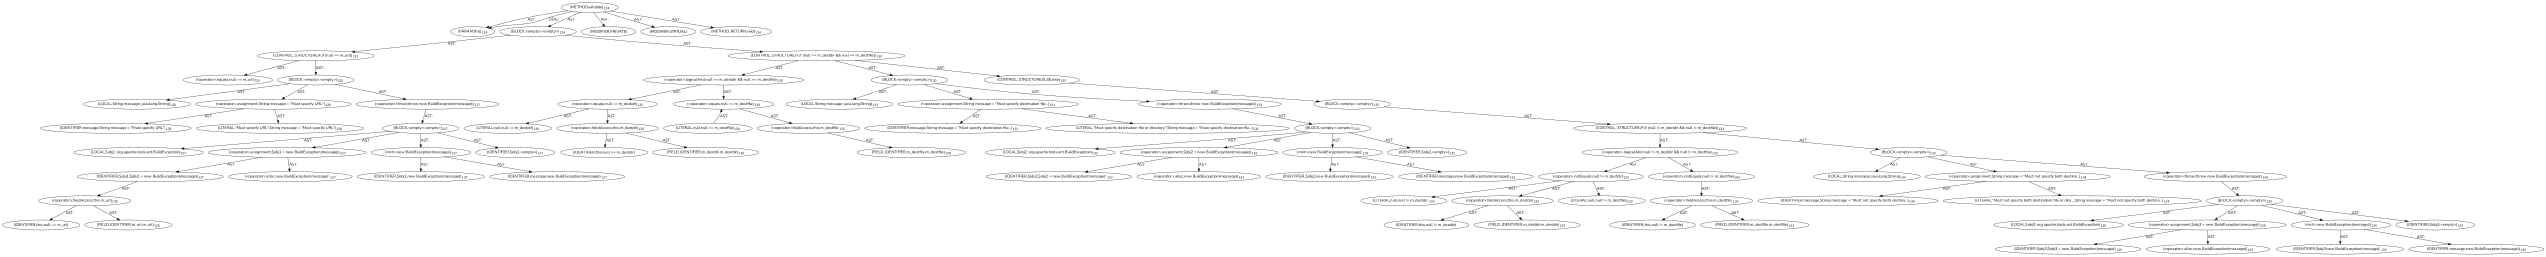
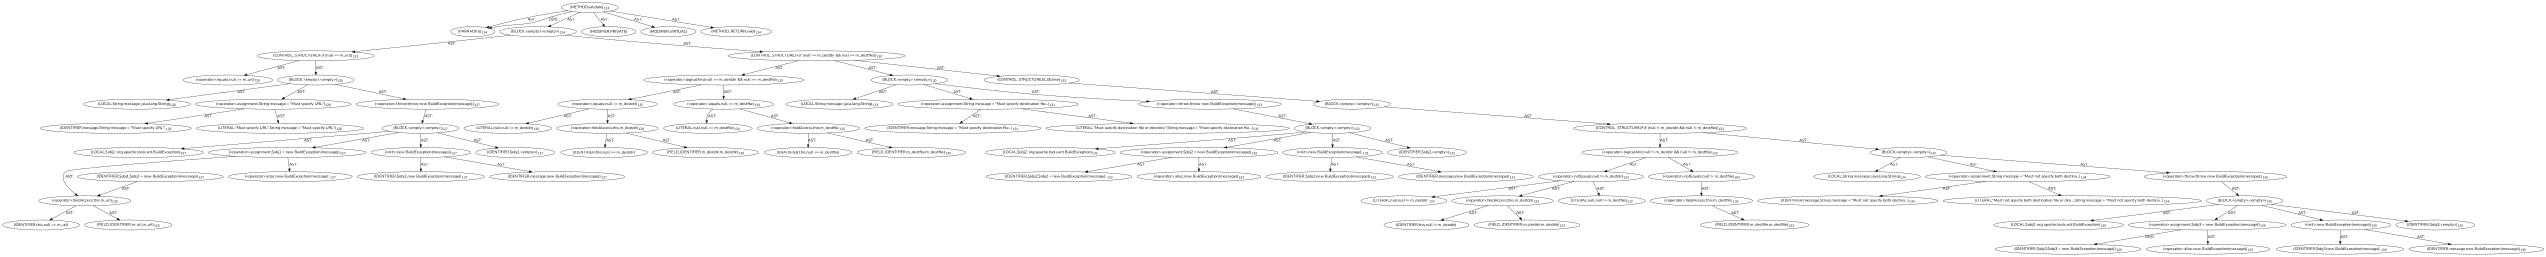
edge "(LITERAL,null,null == m_destfile)" -> "(<operator>.equals,null == m_destfile)": reversed
node "(IDENTIFIER,this,null == m_destfile)": added
edge "(<operator>.assignment,$obj1 = new BuildException(message))" -> "(IDENTIFIER,$obj1,$obj1 = new BuildException(message))": now "(<operator>.assignment,$obj1 = new BuildException(message))" -> "(<operator>.fieldAccess,this.m_url)"
node "(IDENTIFIER,this,null != m_destfile)": removed
edge "(<operator>.assignment,$obj3 = new BuildException(message))" -> "(IDENTIFIER,$obj3,$obj3 = new BuildException(message))": label "AST: " -> "DDG: "
